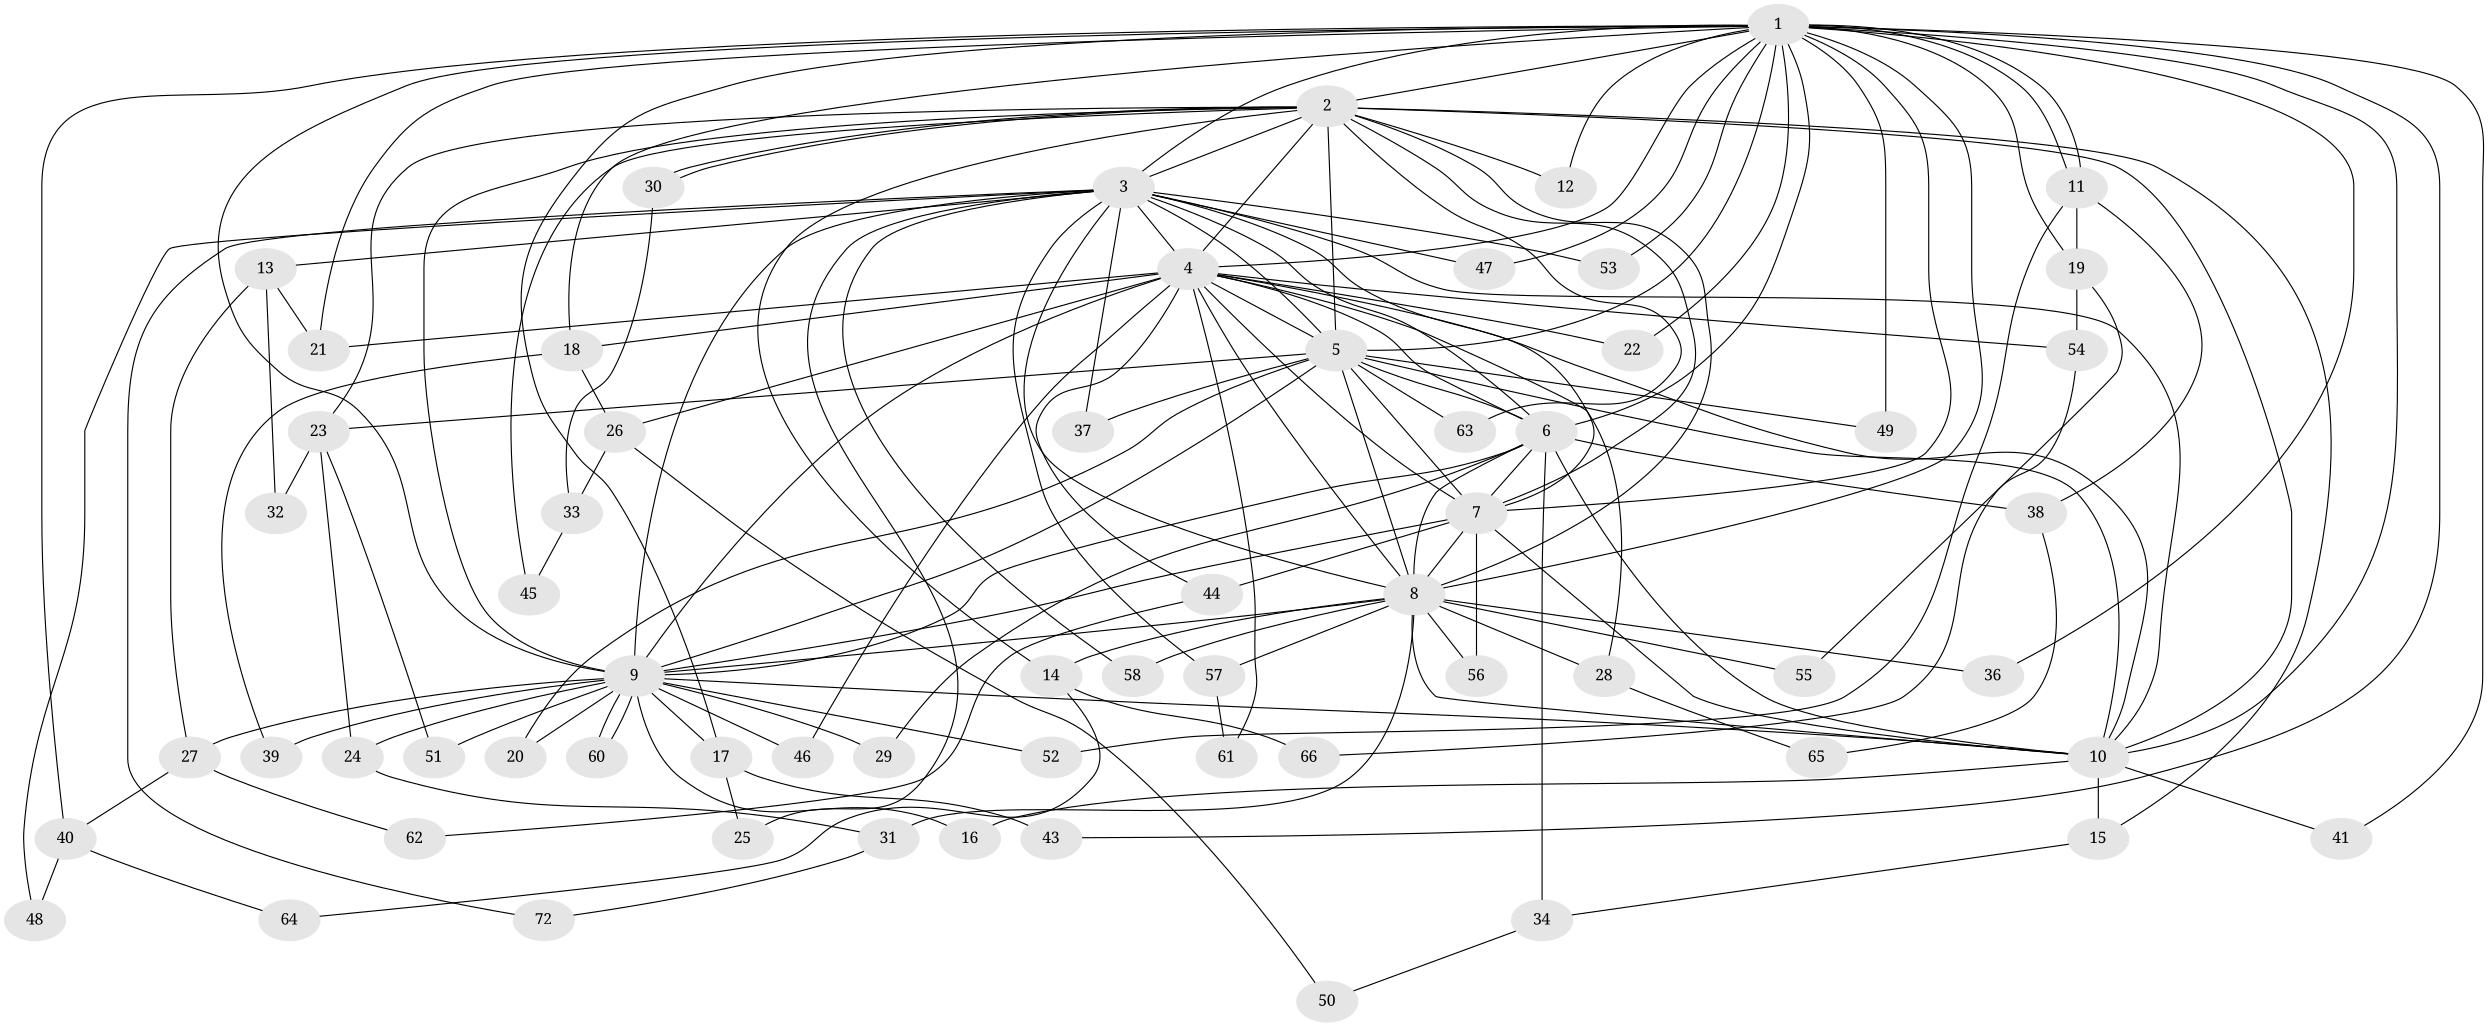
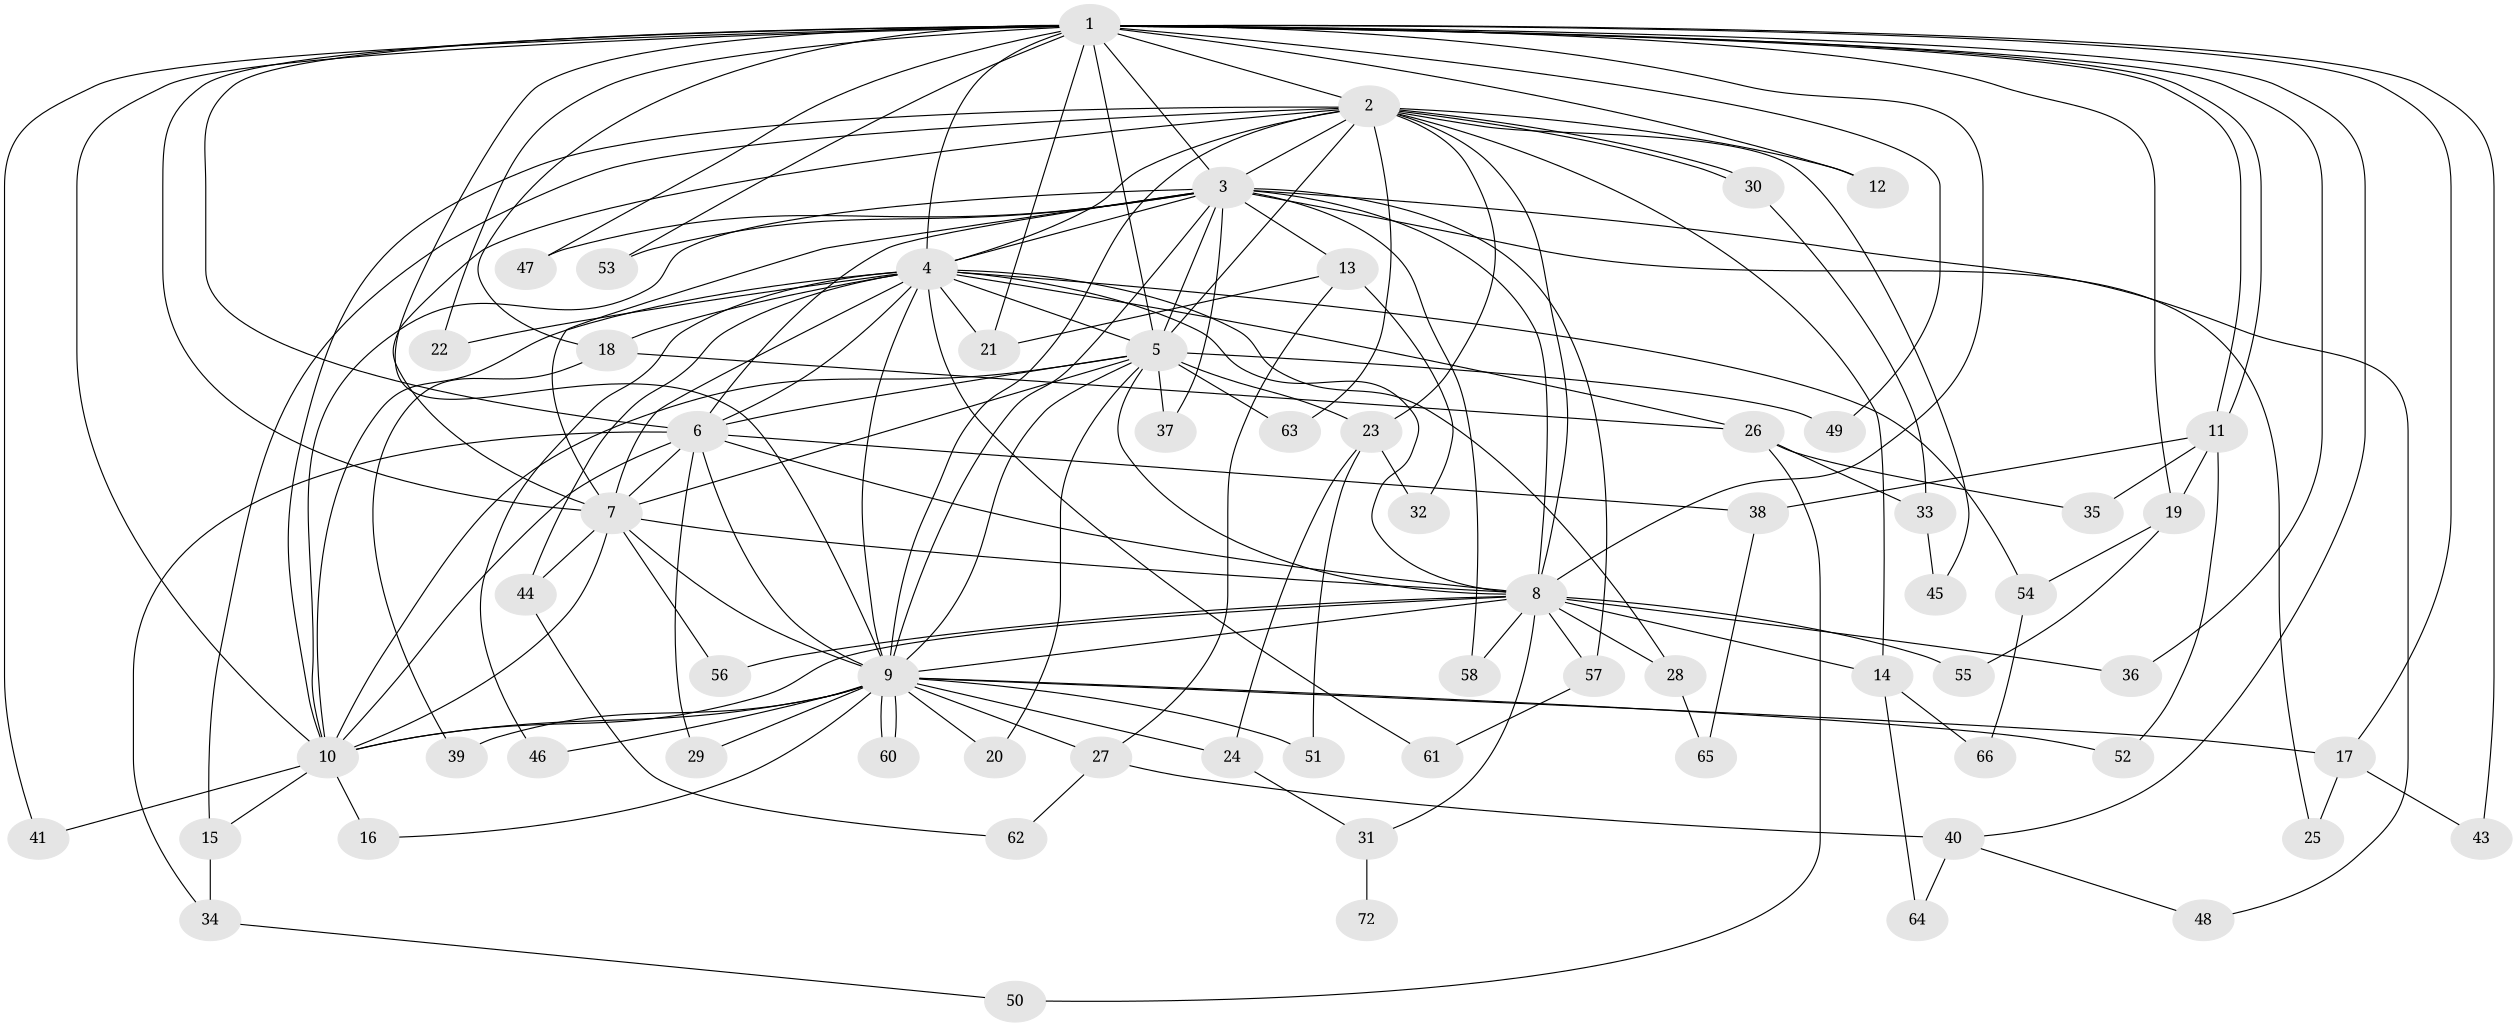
edge "3" -- "72": removed
node "35": added
